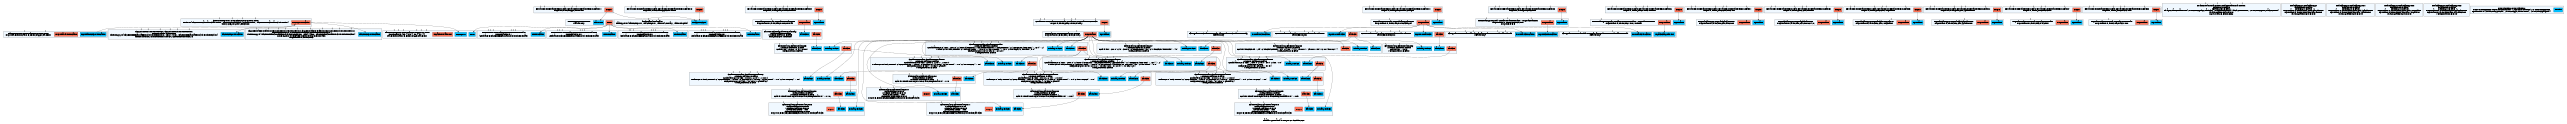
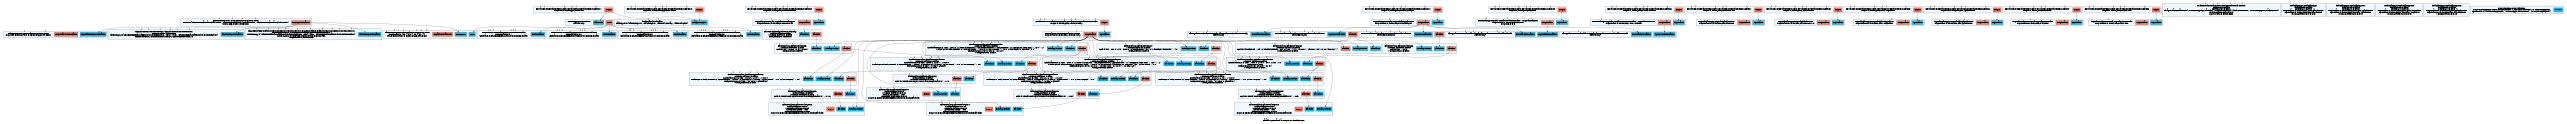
node "ExecutionReportsWriter/ExecutionReportsWriter": text "ANNSvcKey = Code1SelectionID" -> "ANNSvcKey = Hlt1SelectionID"
edge "InputHltDecReportsLocation" -> "DecReportsLocation": reversed
node "UnpackChargedProtos": label "UnpackChargedProtos" -> "InputMuonPIDLocation"
node "FilterDesktop/FilterDesktop#13": text "ModifyLocations = Custom" -> "ModifyLocations = True"
